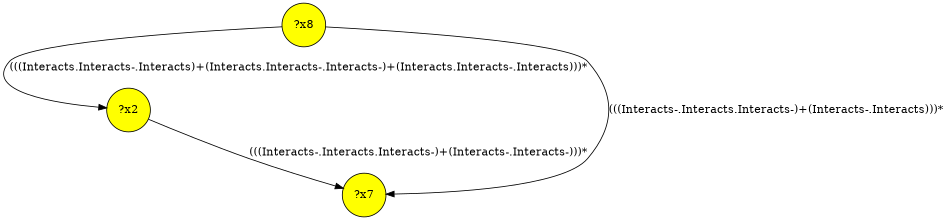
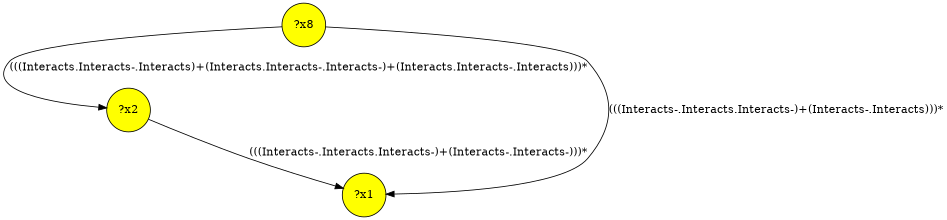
node "?x7": label "?x7" -> "?x1"
